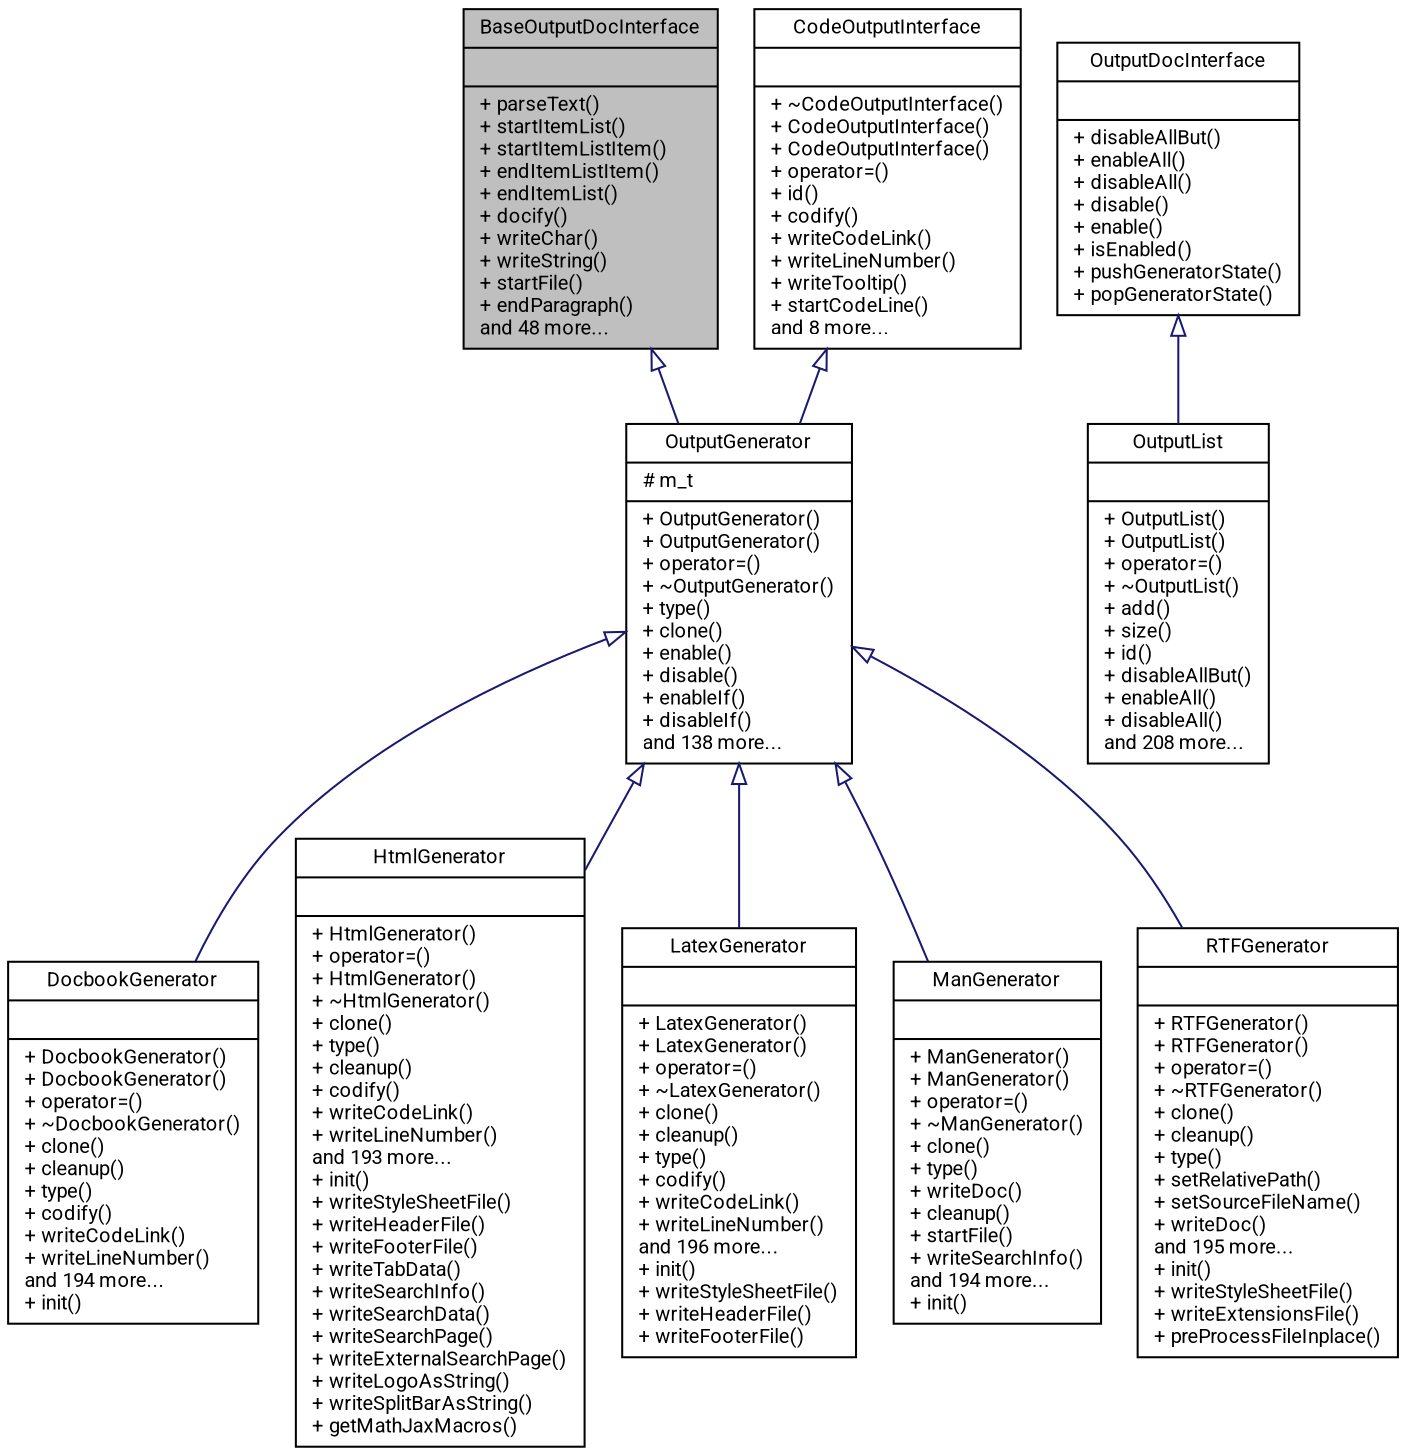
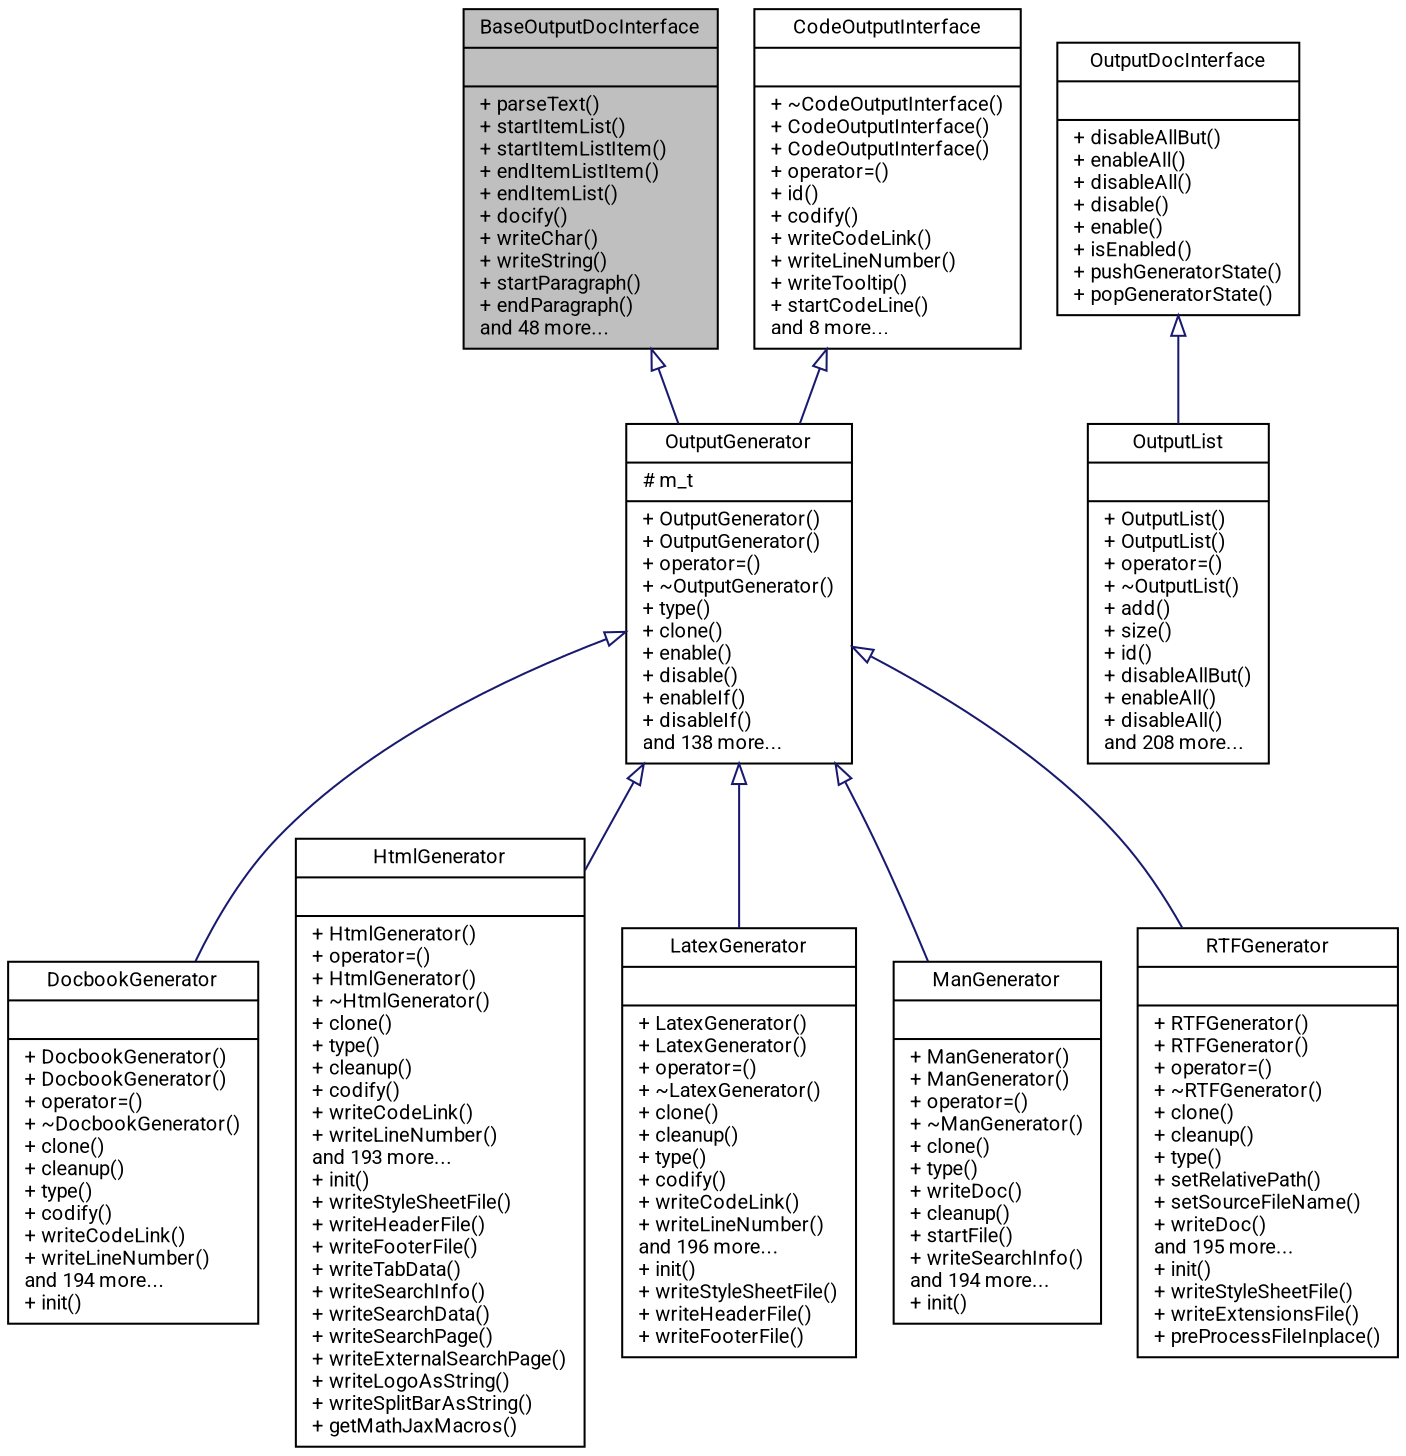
node "BaseOutputDocInterface": text "+ startFile()" -> "+ startParagraph()"
